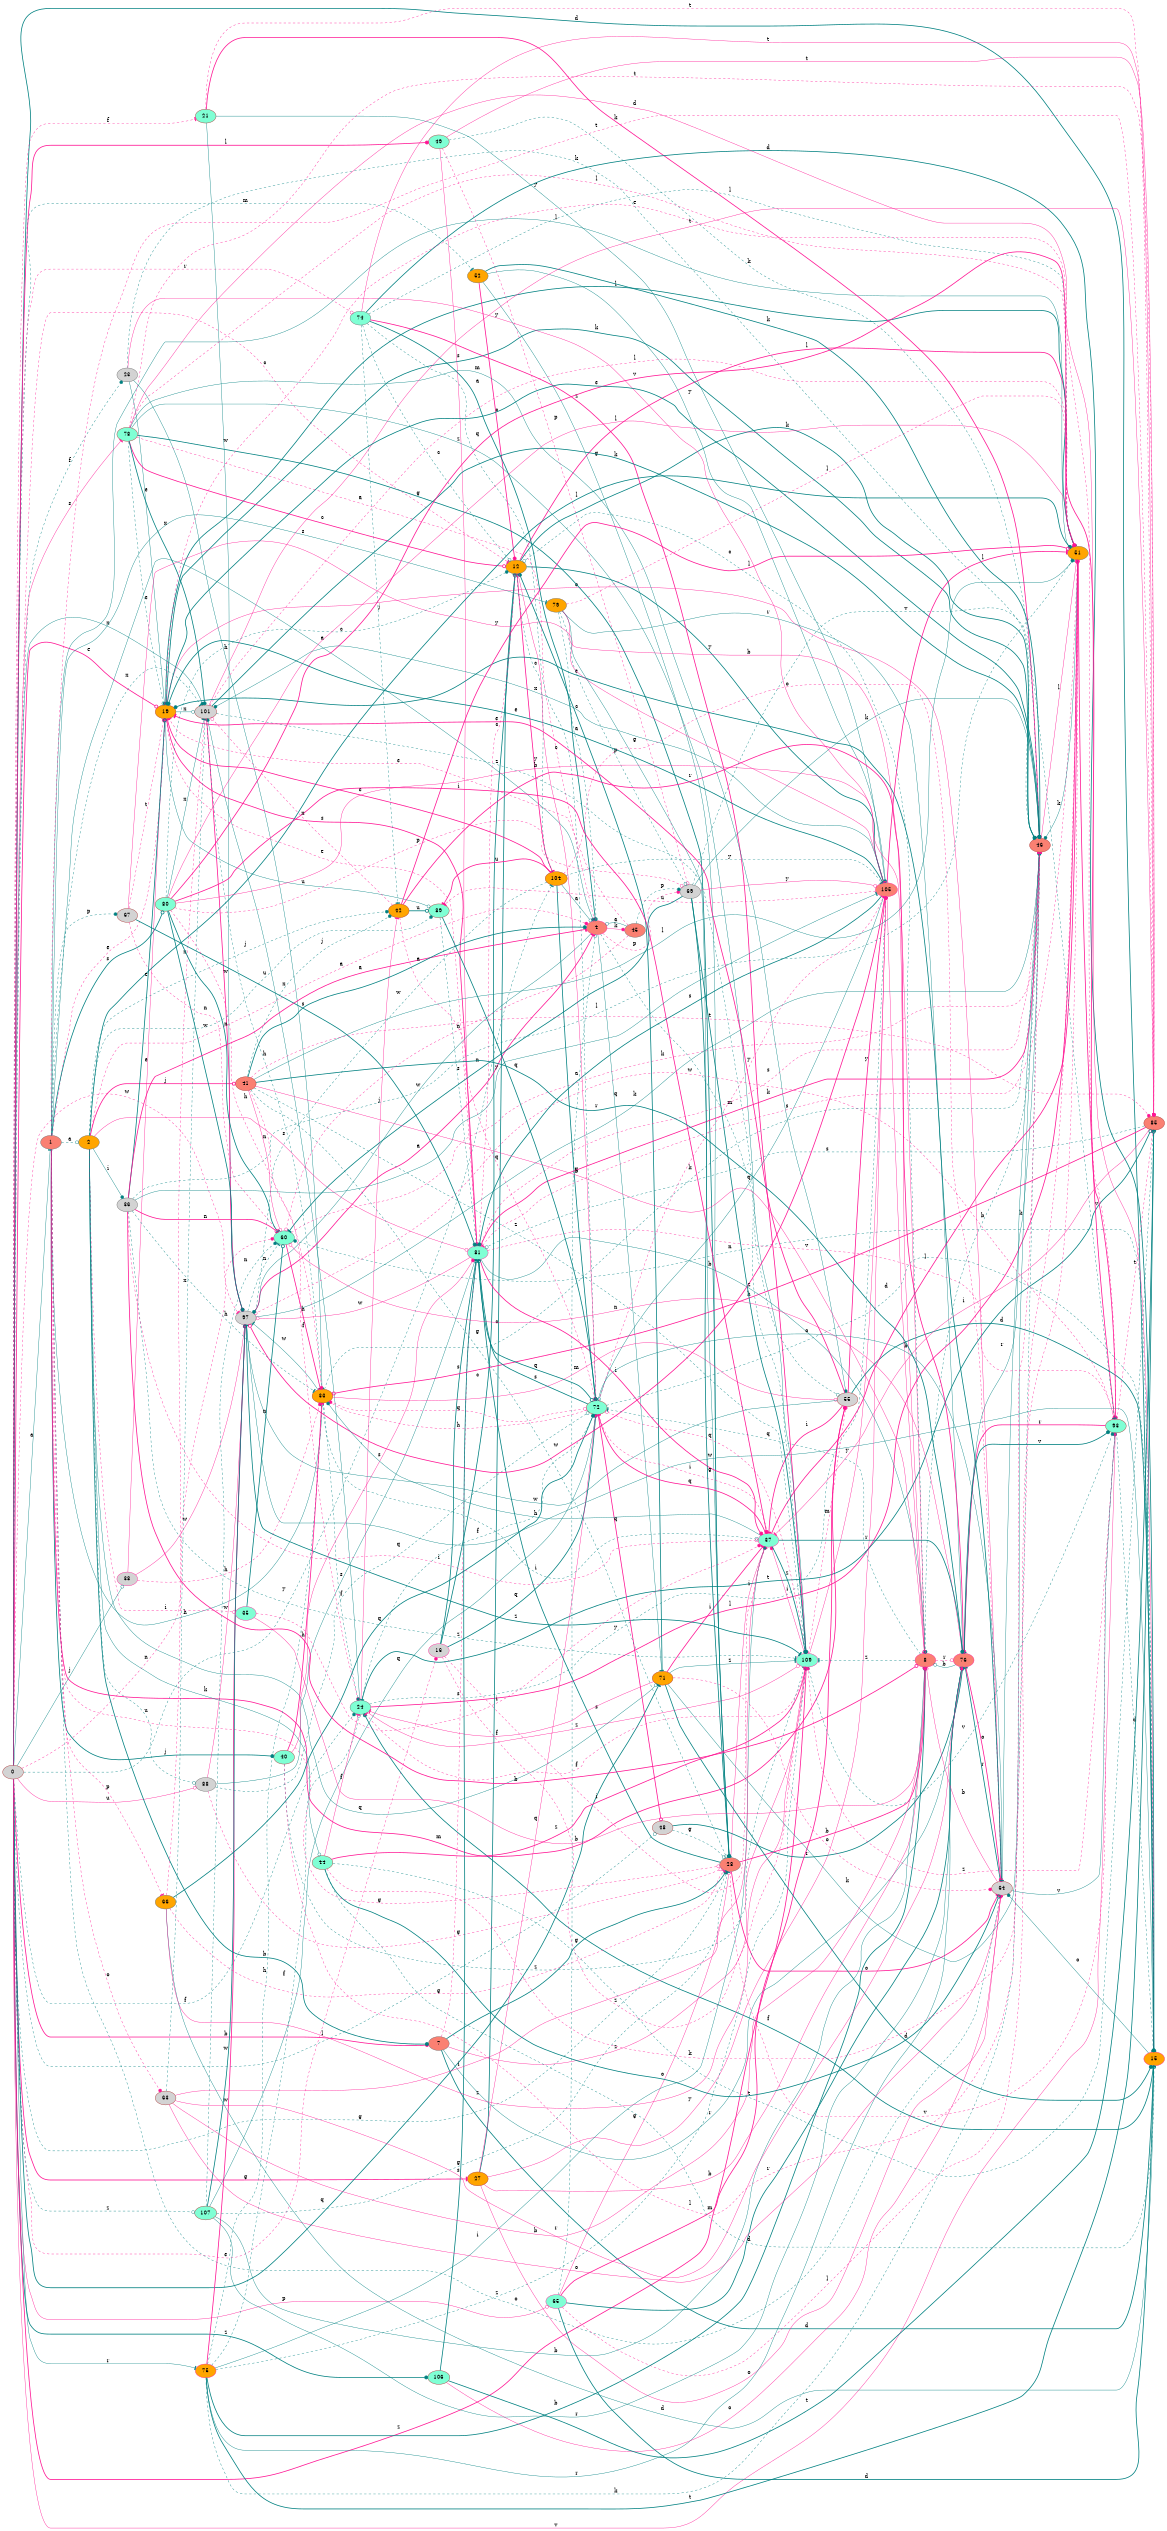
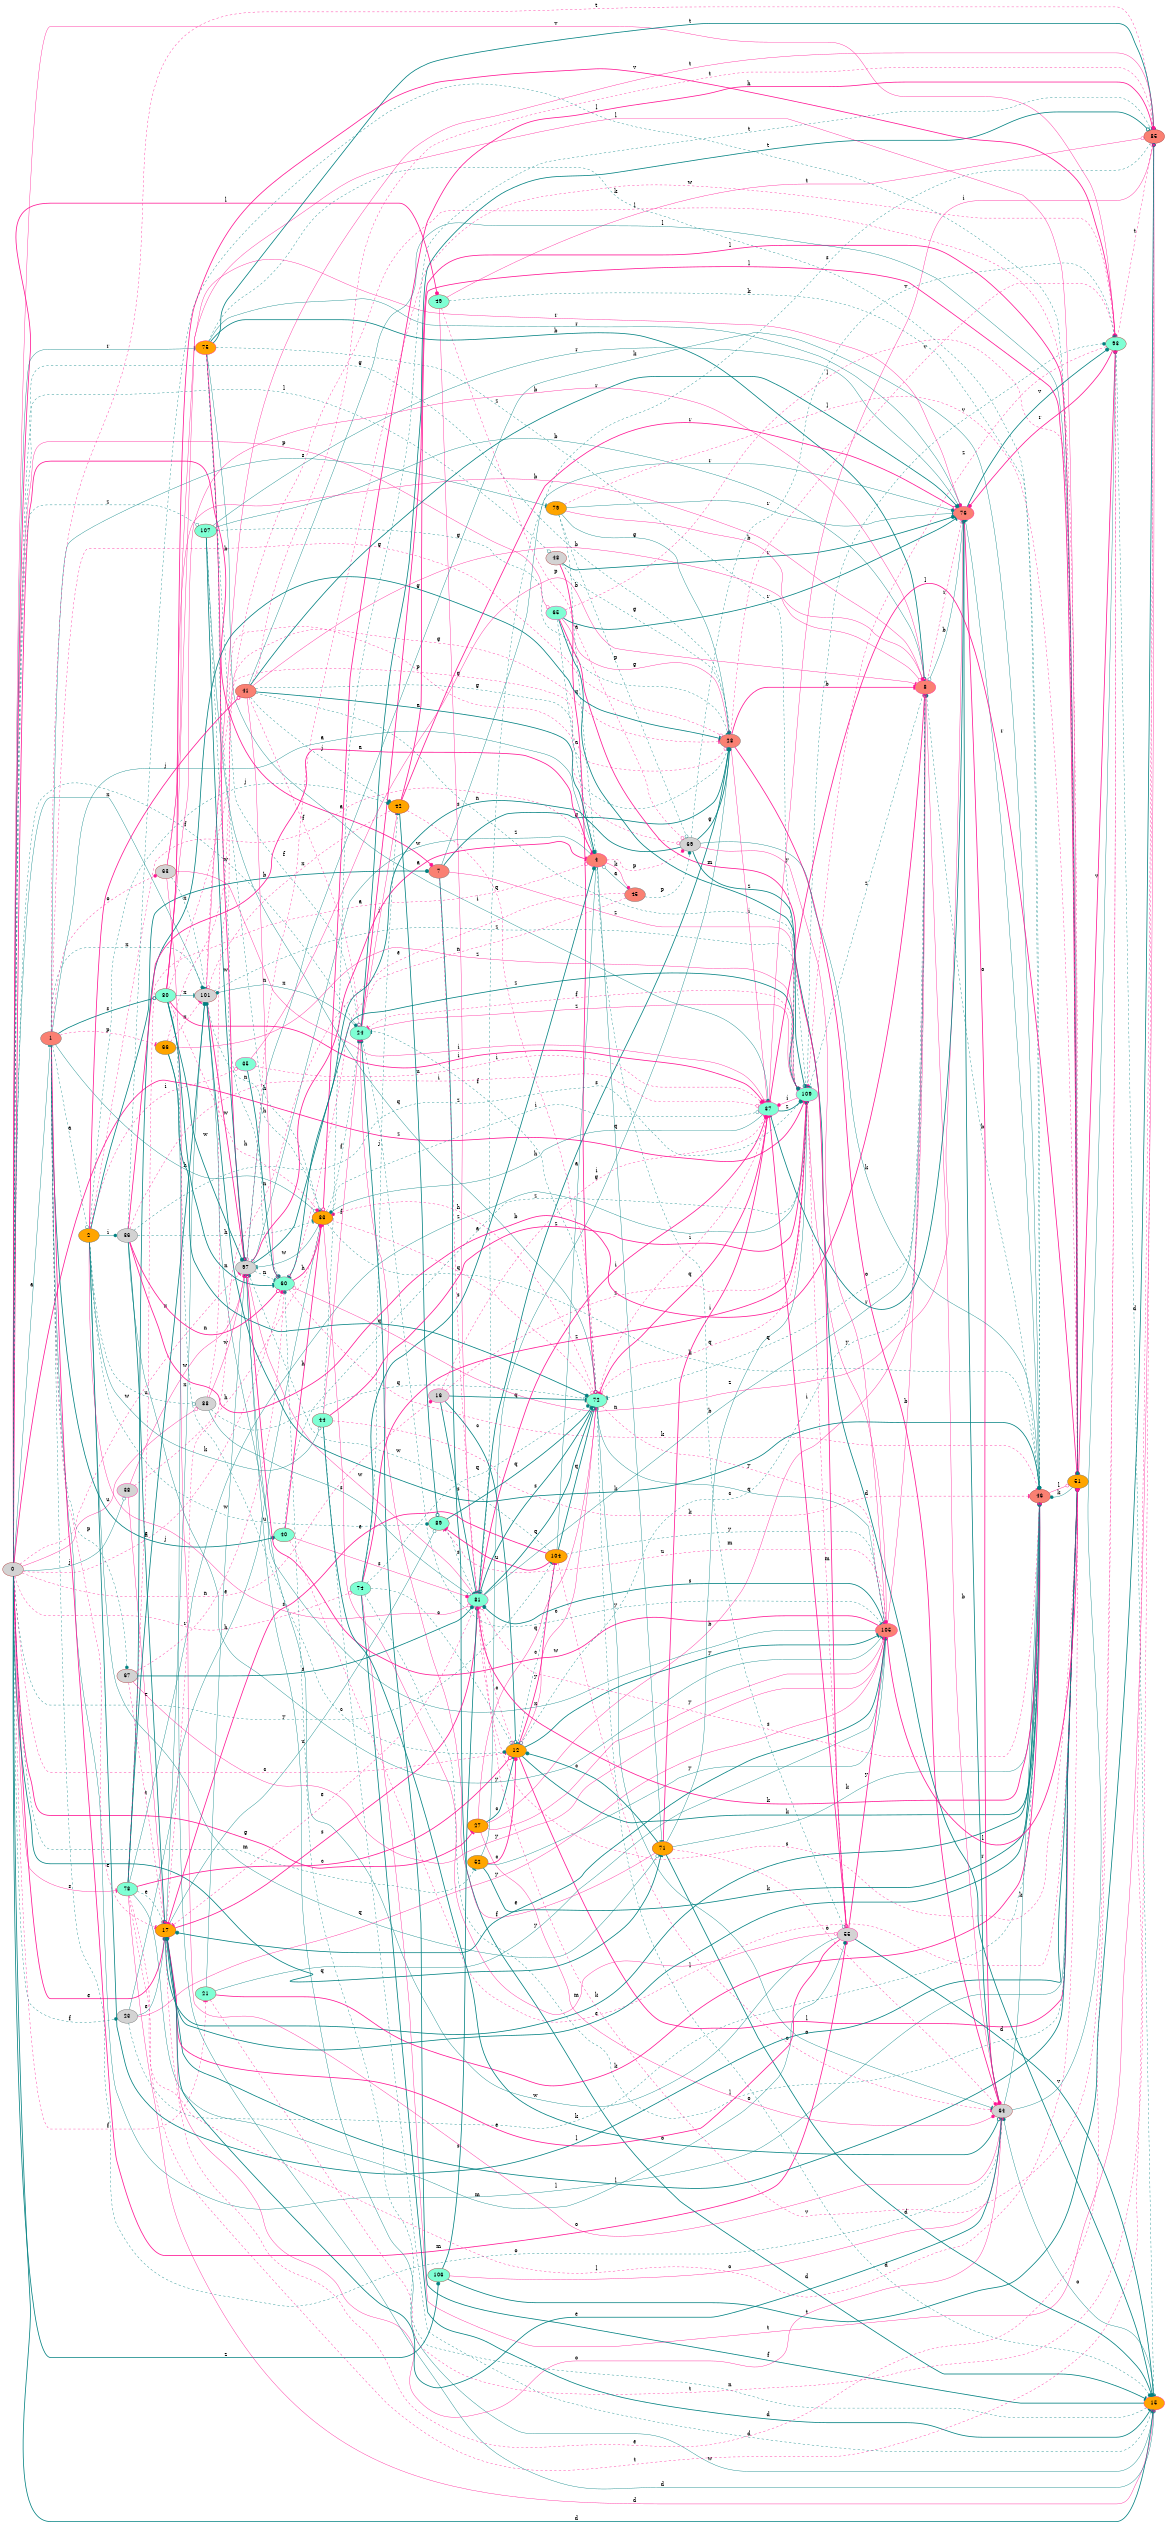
node "19": label "19" -> "17"
node "55": color brown -> deeppink
edge "72" -> "48": reversed
